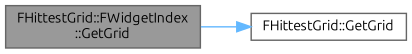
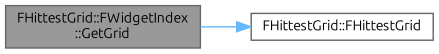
node "FHittestGrid::GetGrid": label "FHittestGrid::GetGrid" -> "FHittestGrid::FHittestGrid"
